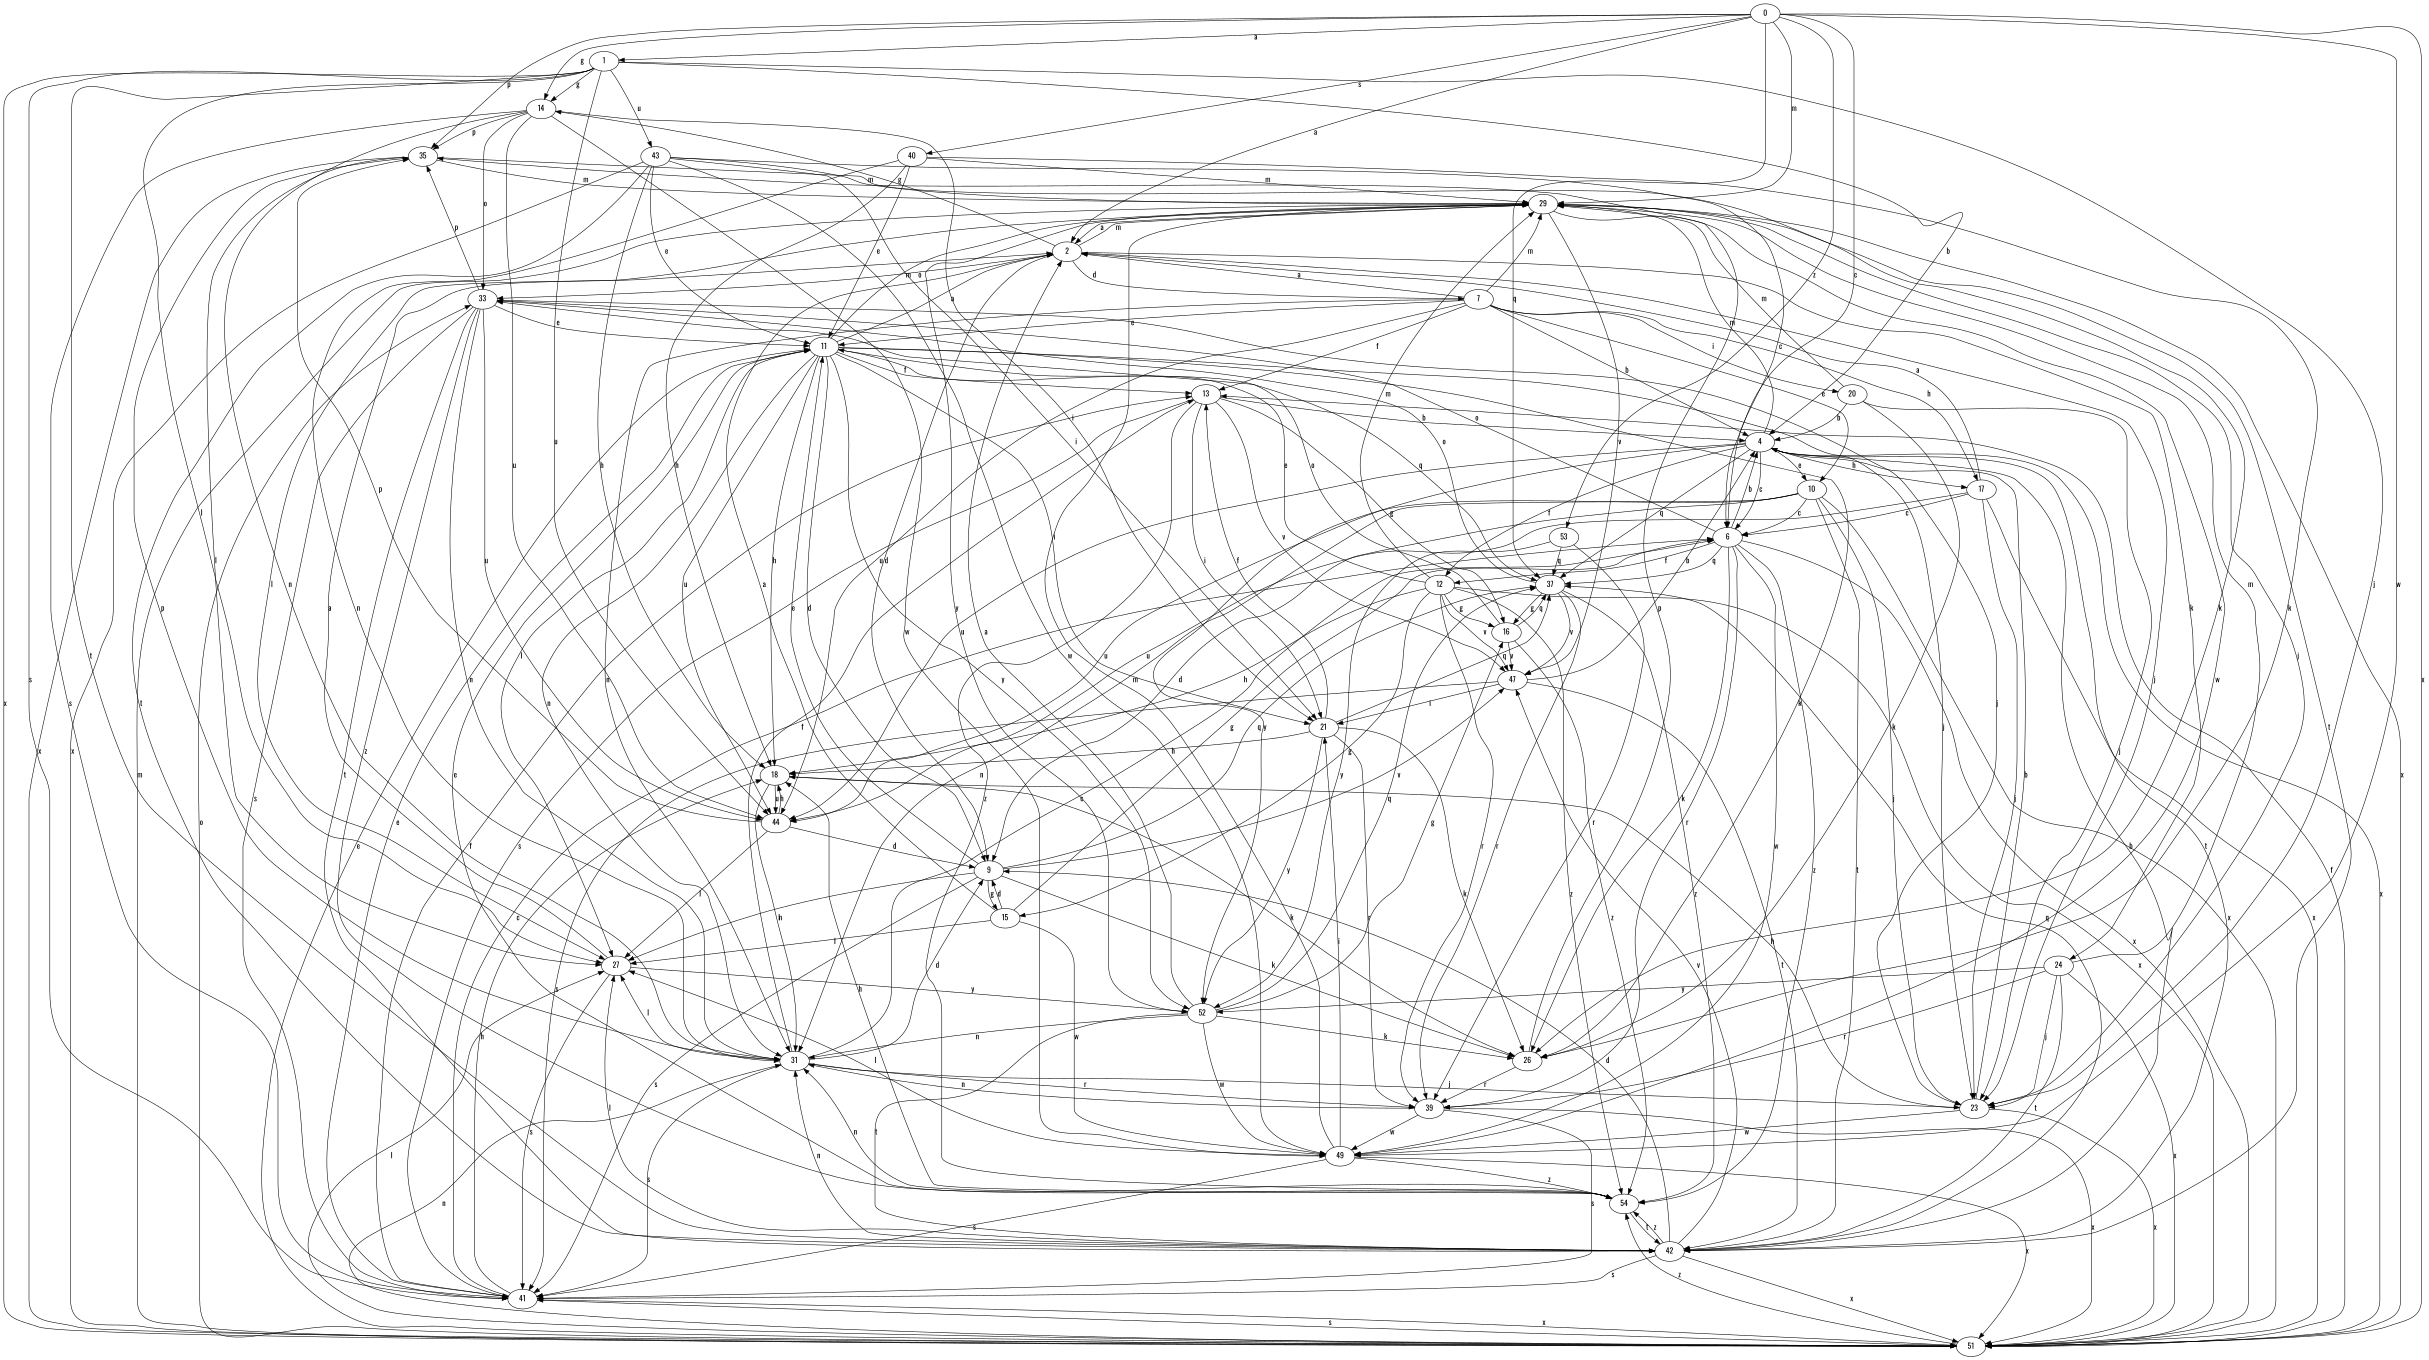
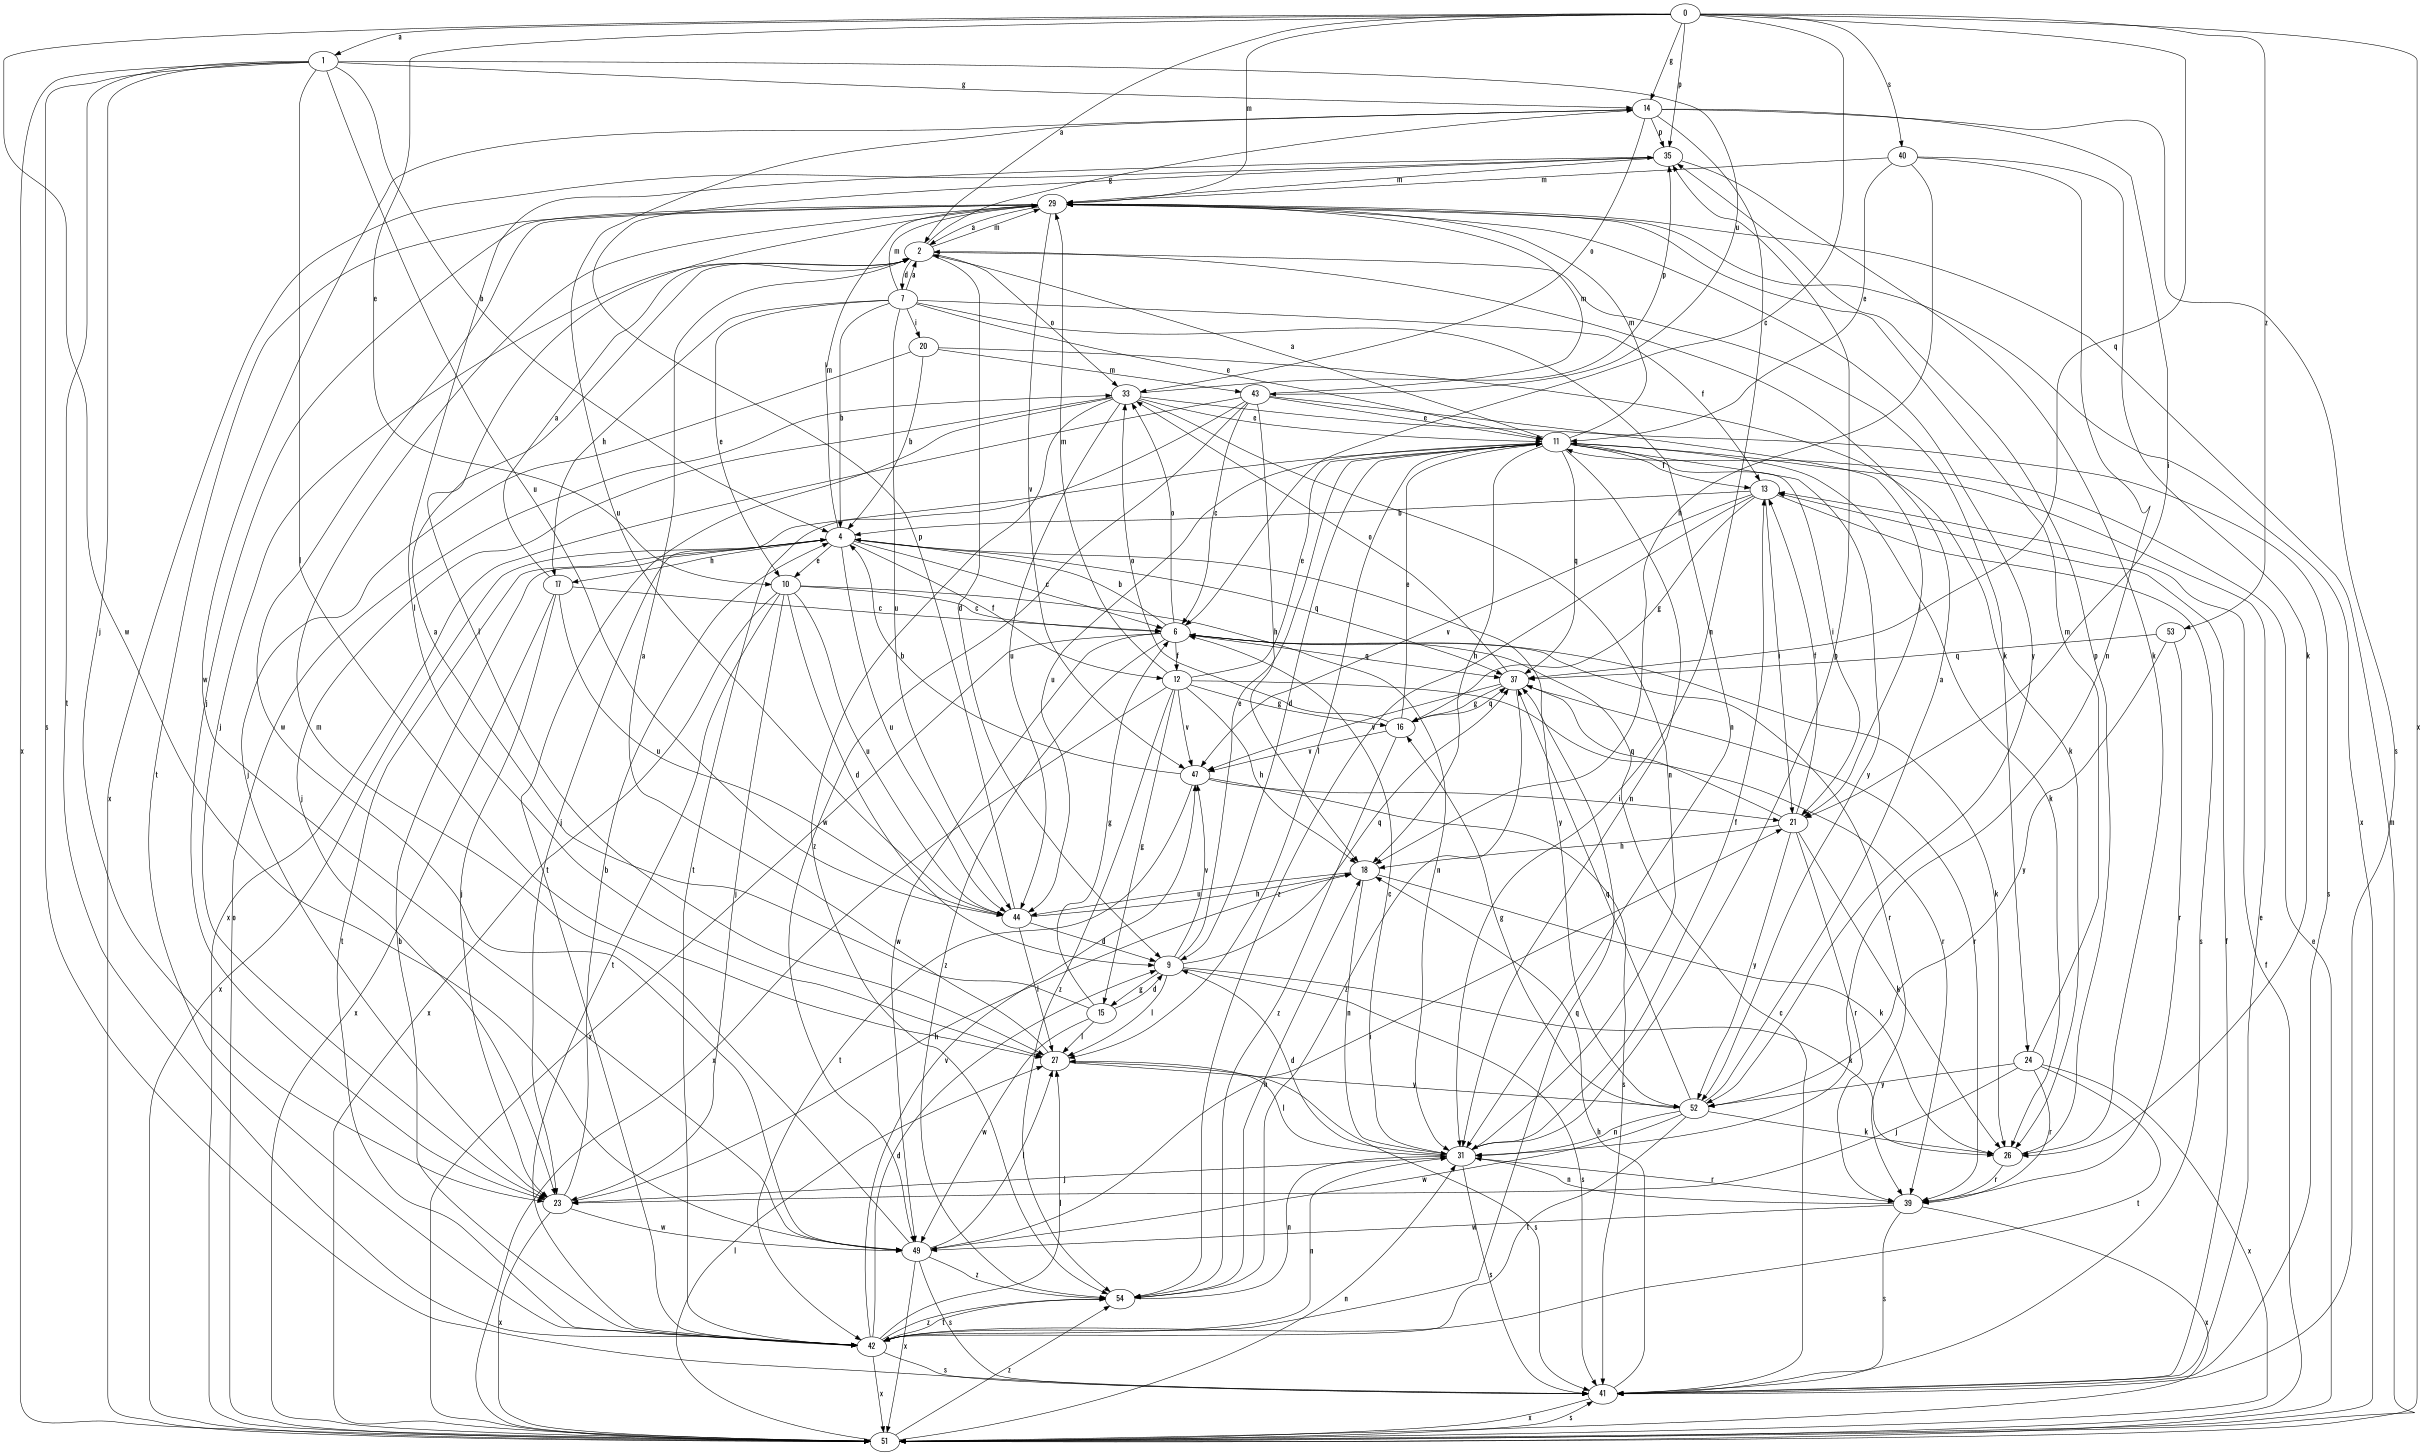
edge "0" -> "10": added, label "e"
edge "20" -> "29": now "20" -> "43"
edge "54" -> "11": now "16" -> "11"
